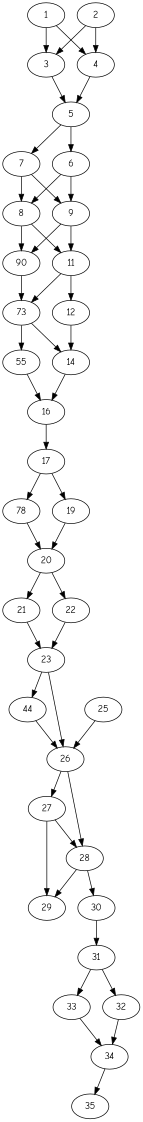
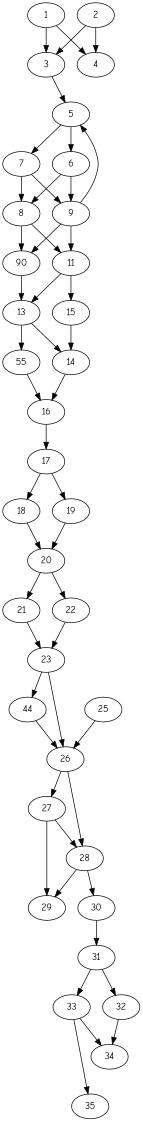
edge "4" -> "5": now "9" -> "5"
node "73": label "73" -> "13"
node "12": label "12" -> "15"
node "78": label "78" -> "18"
edge "34" -> "35": now "33" -> "35"
